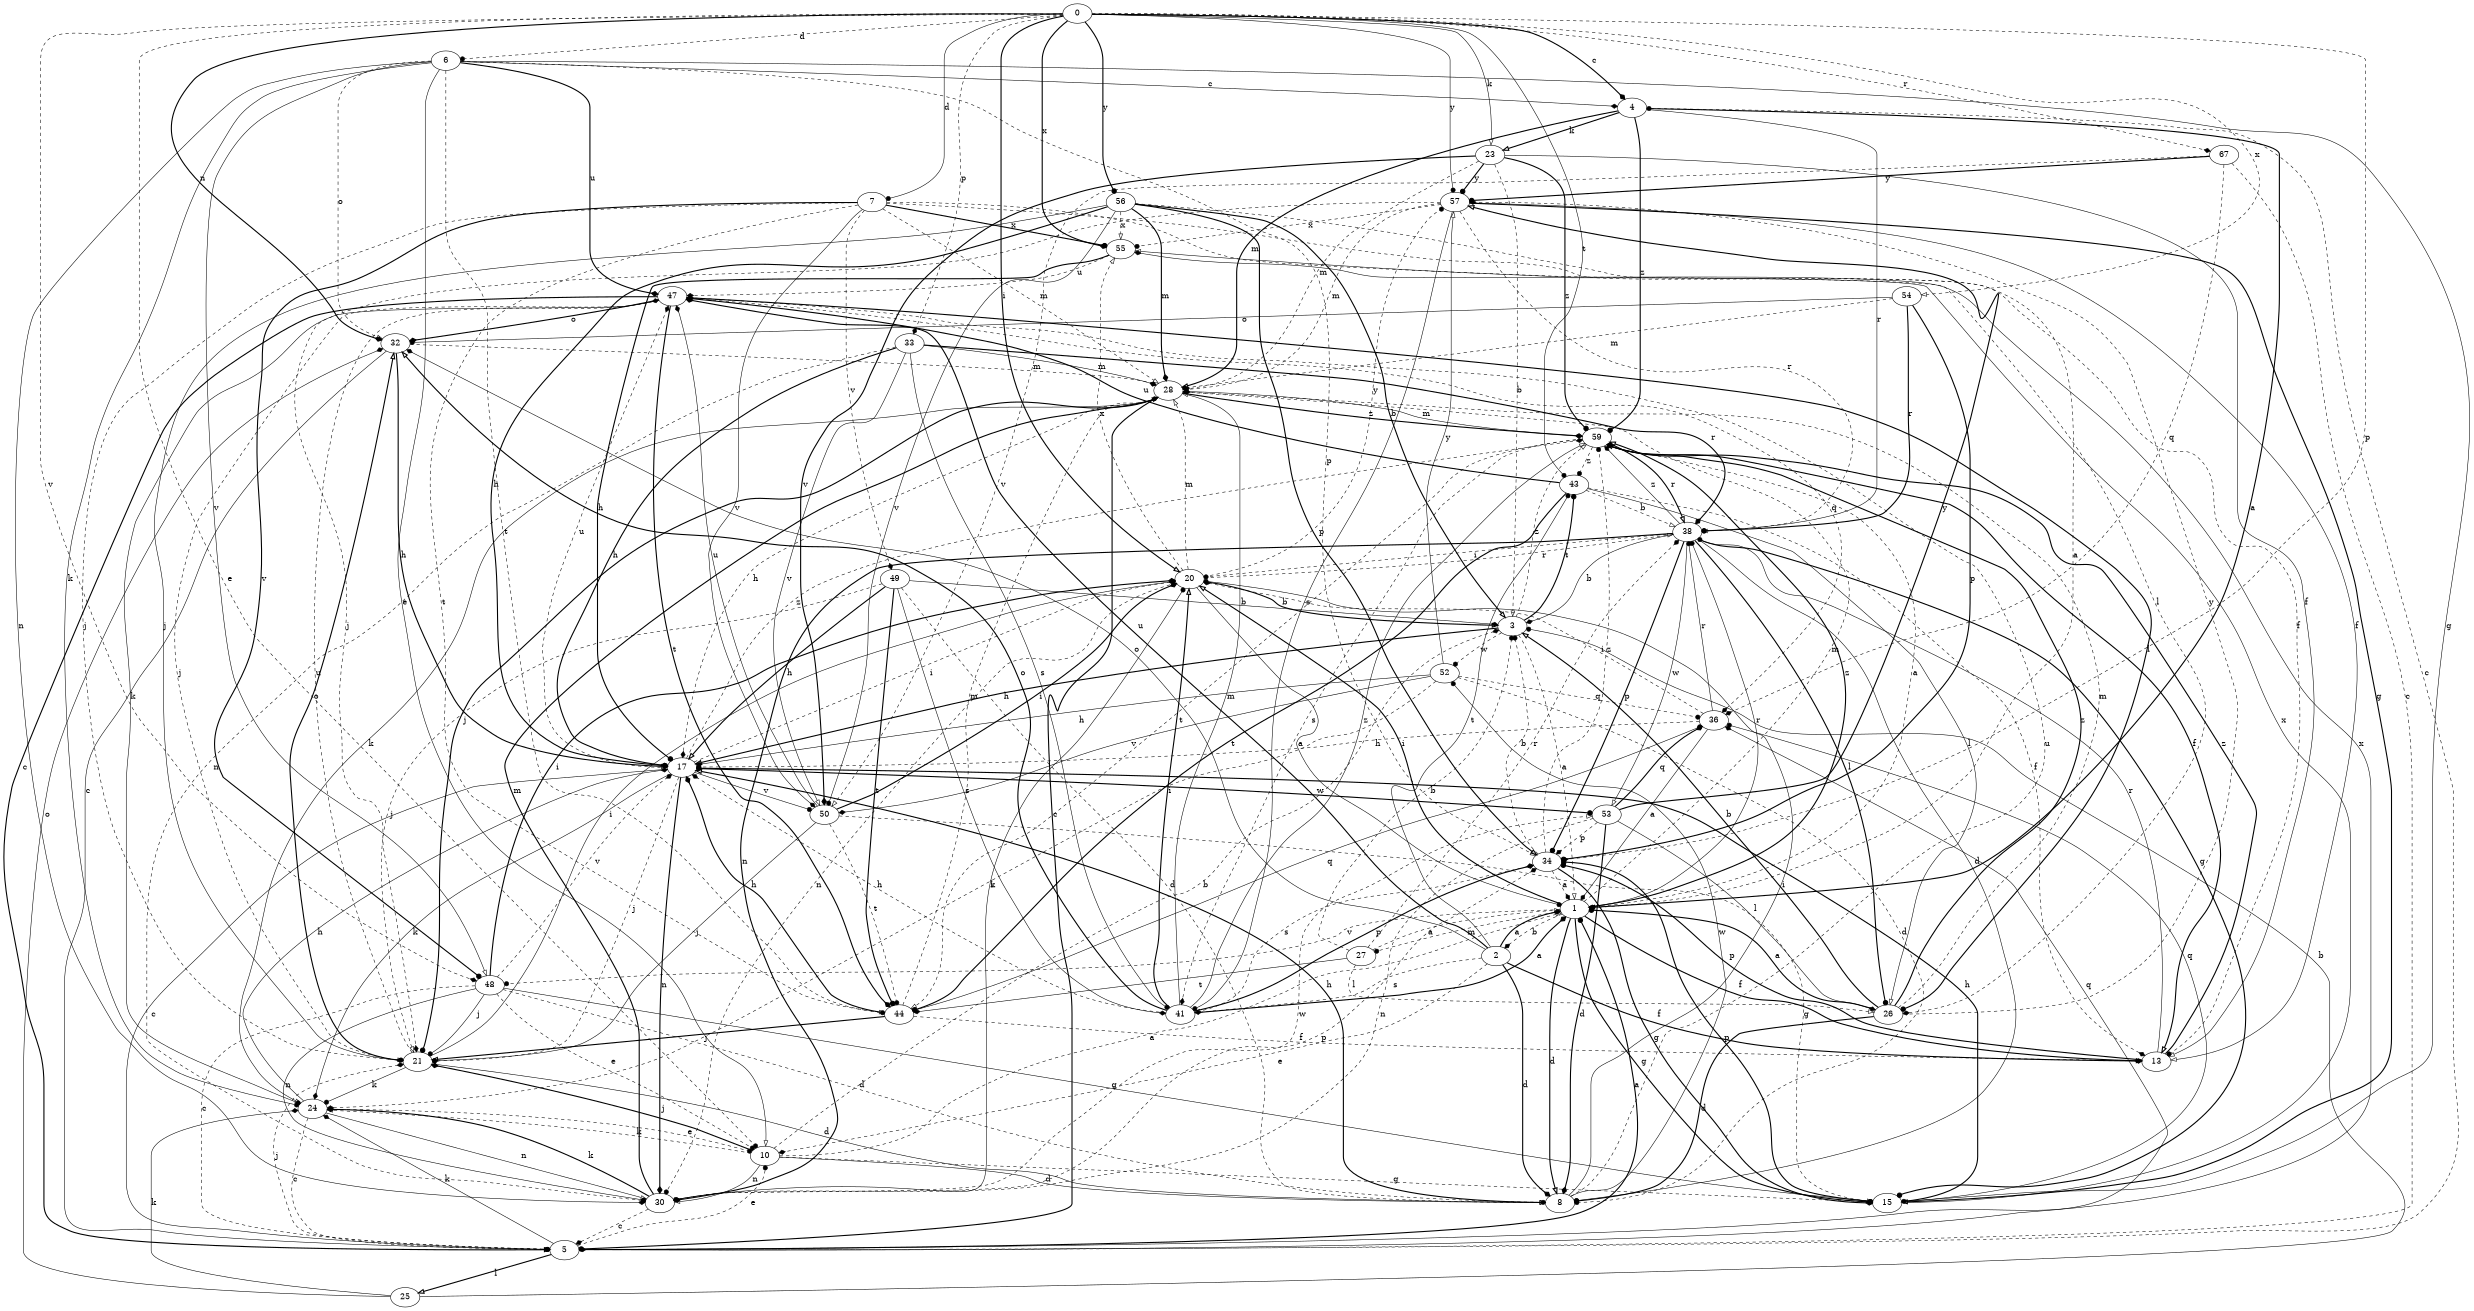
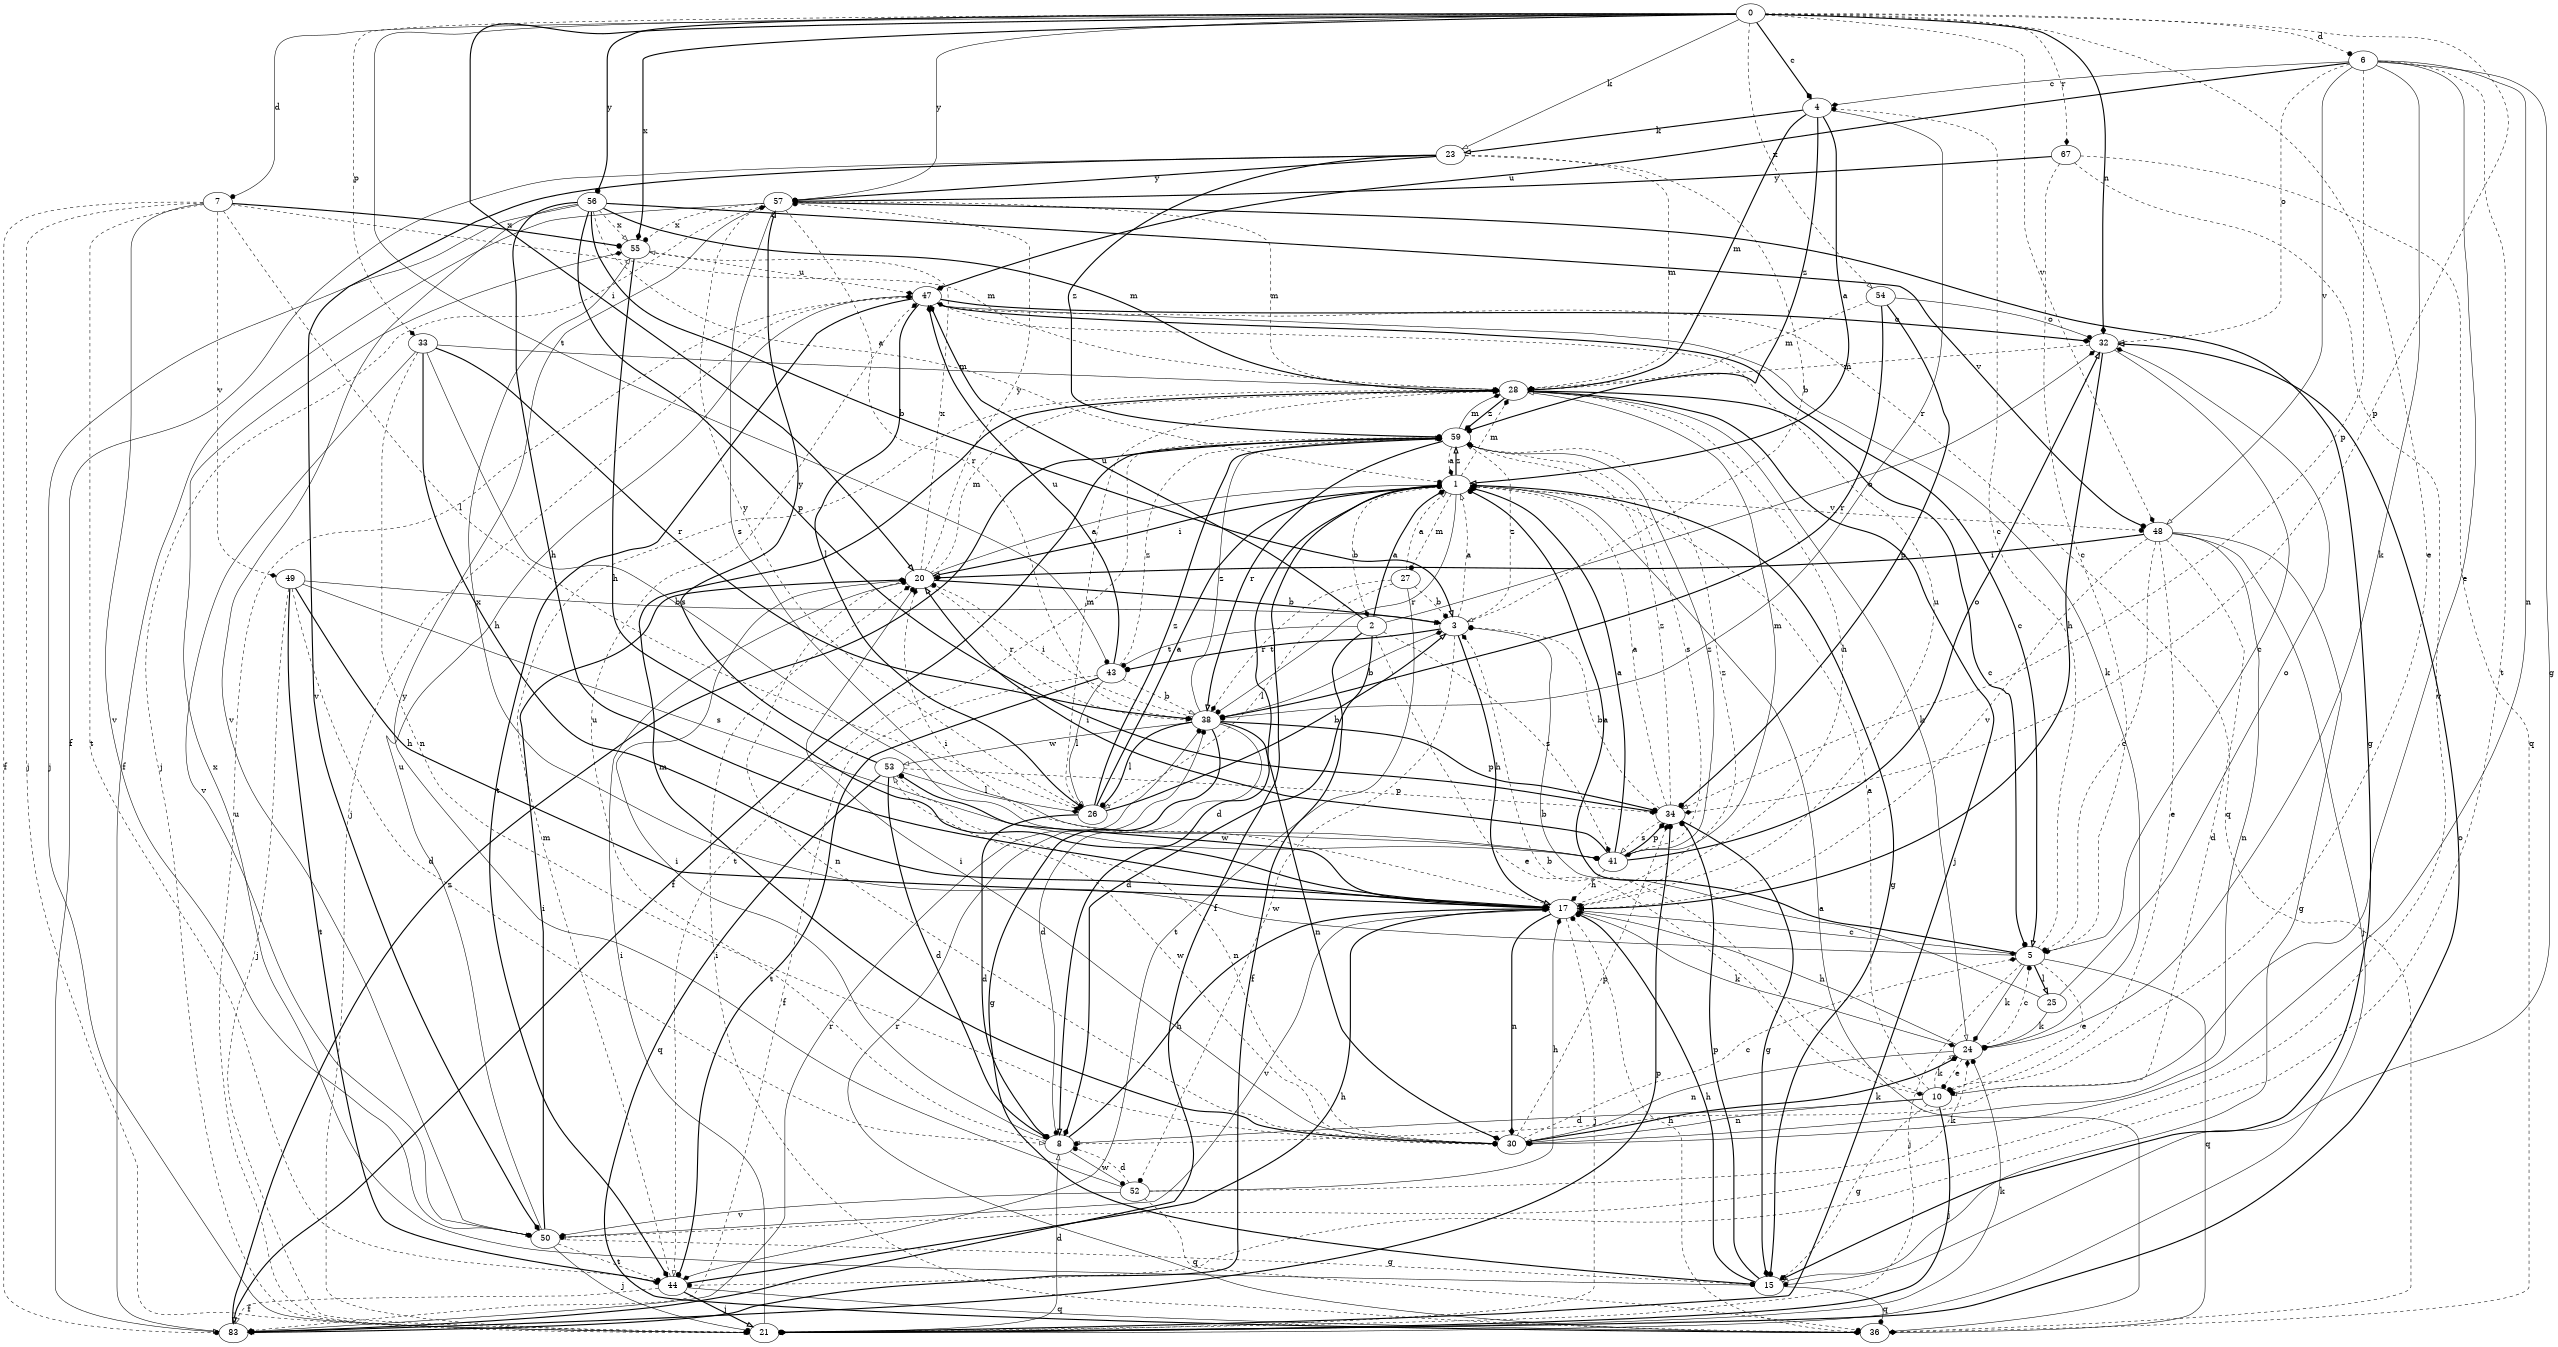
edge "7" -> "48": now "56" -> "48"
edge "59" -> "43": reversed
node "13": label "13" -> "83"
